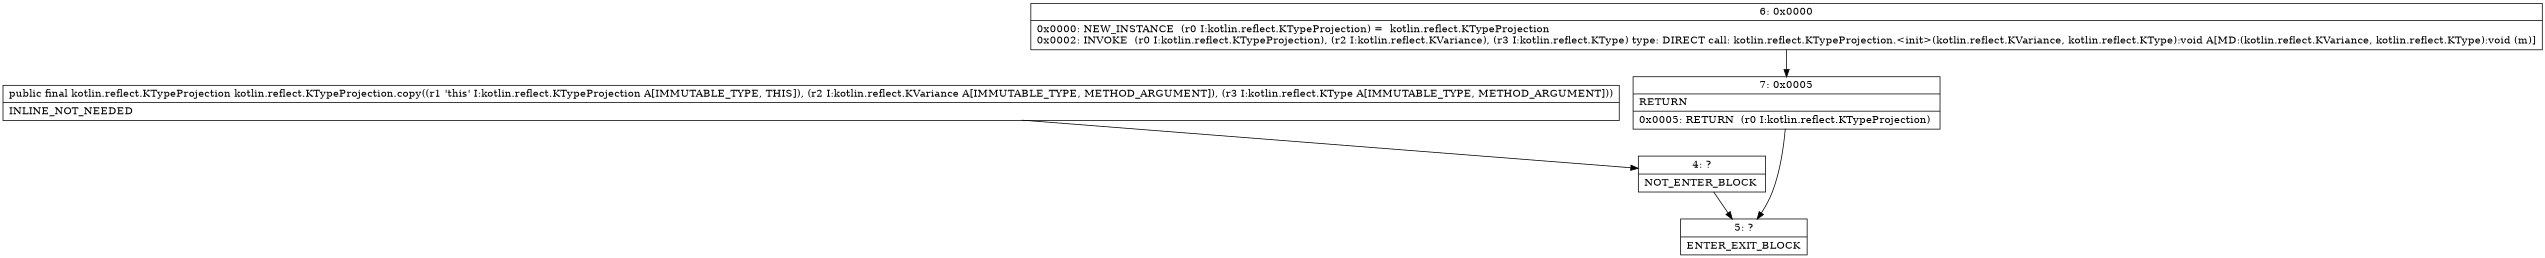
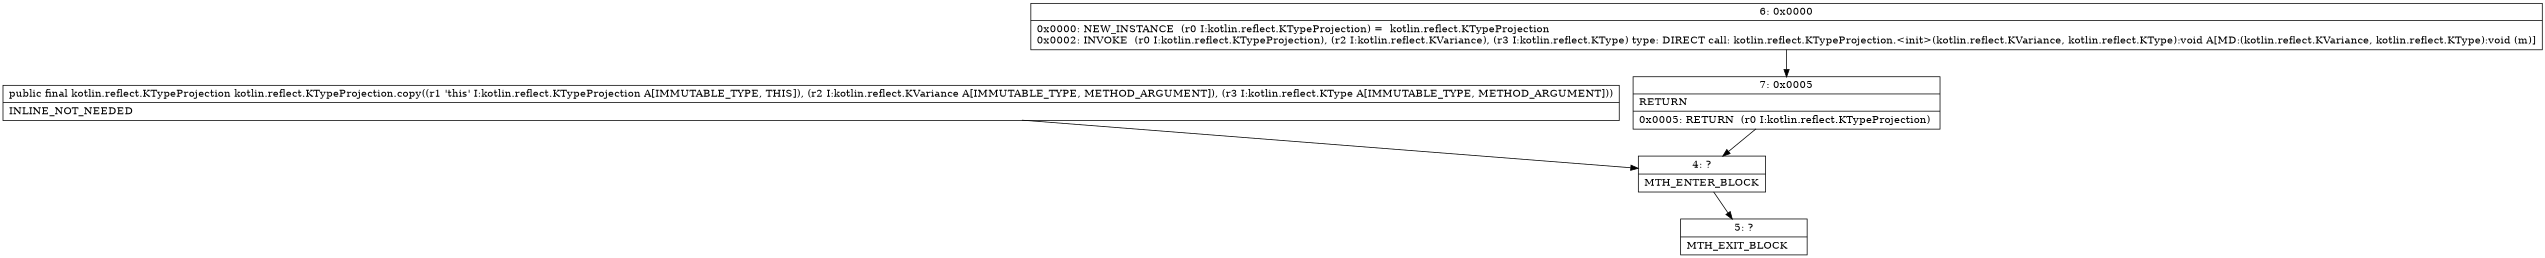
edge "7: 0x0005" -> "5: ?": now "7: 0x0005" -> "4: ?"
node "4: ?": text "NOT_ENTER_BLOCK" -> "MTH_ENTER_BLOCK"
node "5: ?": text "ENTER_EXIT_BLOCK" -> "MTH_EXIT_BLOCK"
